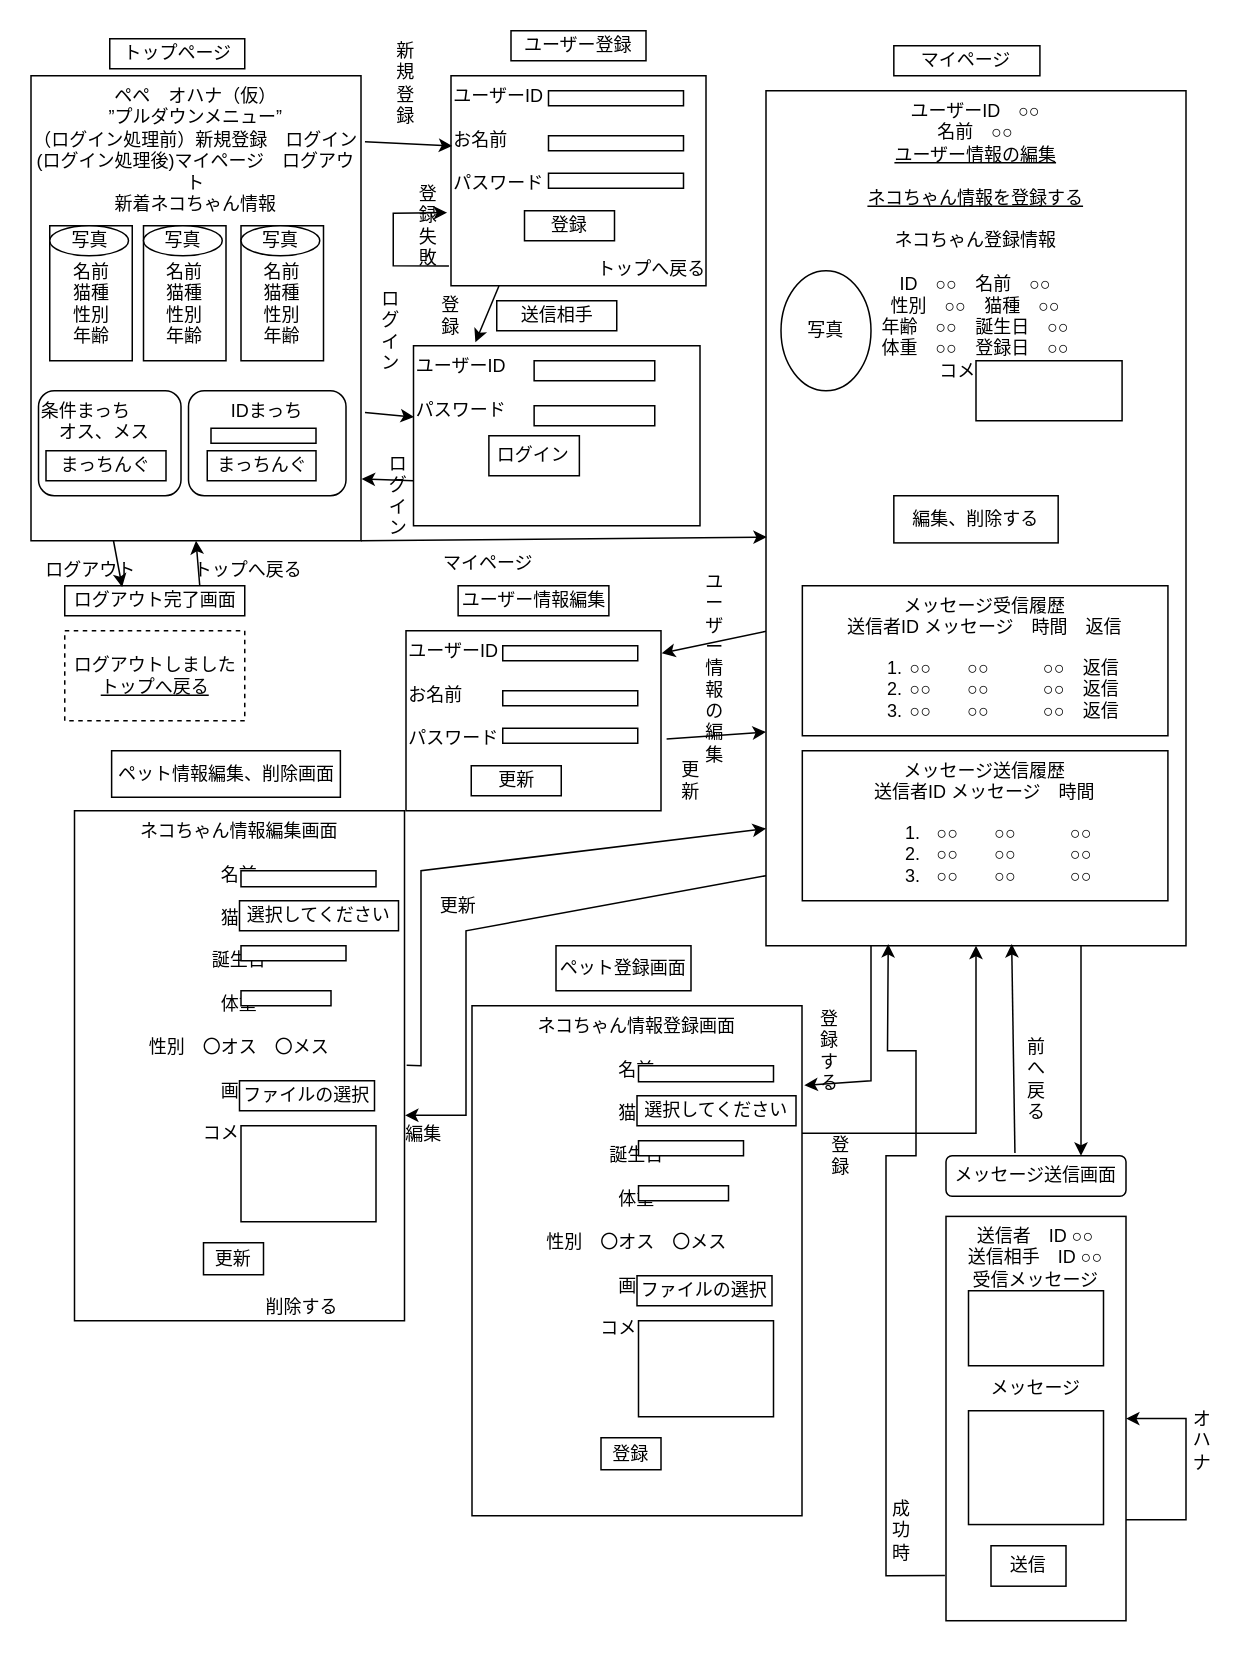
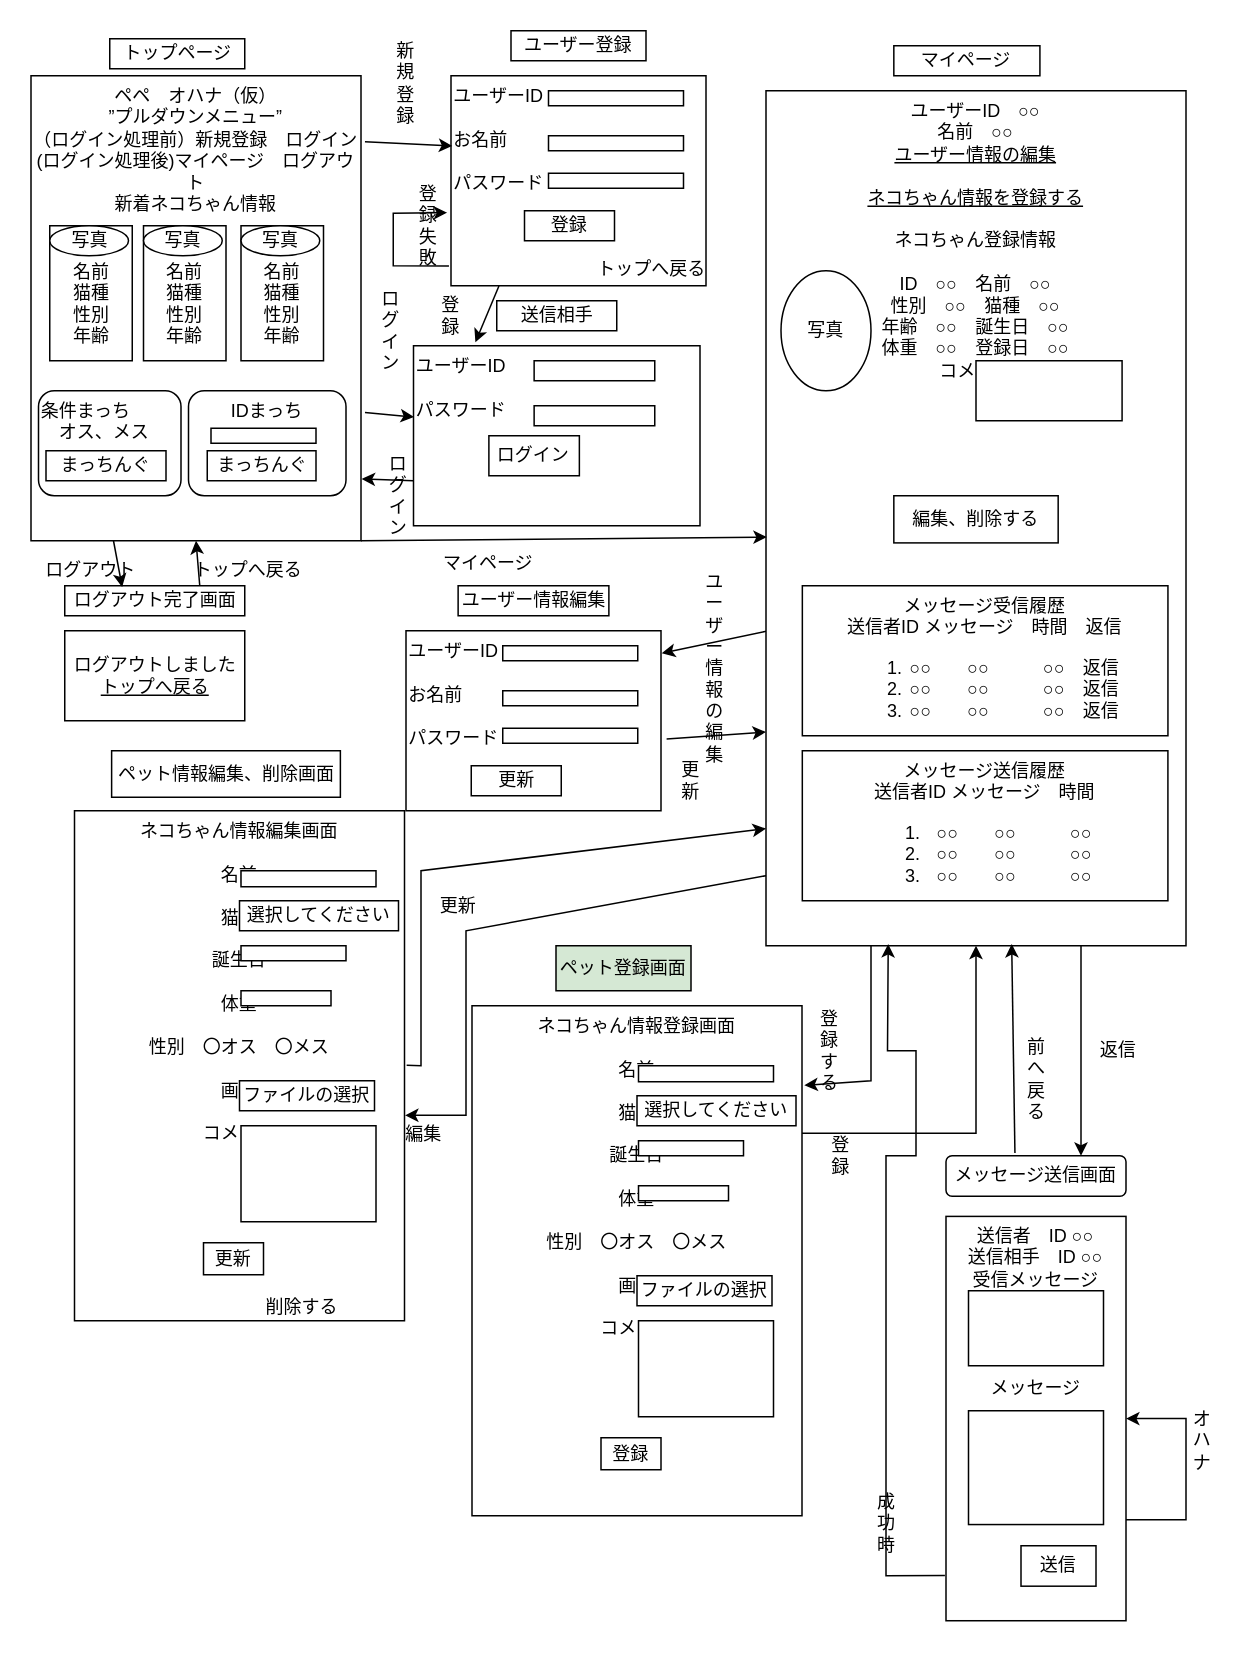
node "ログアウトしました トップへ戻る": style dashed -> solid
node "ペット登録画面": fillcolor #ffffff -> #d5e8d4
node "返信": added
node "成功時": moved (902, 1531) -> (887, 1523)
node "送信": moved (1028, 1566) -> (1058, 1566)
